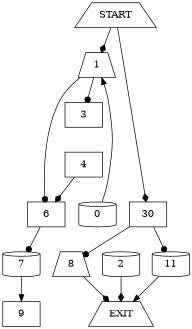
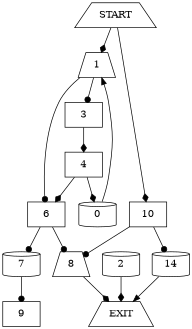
edge "3" -> "4": added
edge "4" -> "0": added
node "30": label "30" -> "10"
edge "6" -> "8": added
node "11": label "11" -> "14"
edge "7" -> "9": arrowhead normal -> dot
